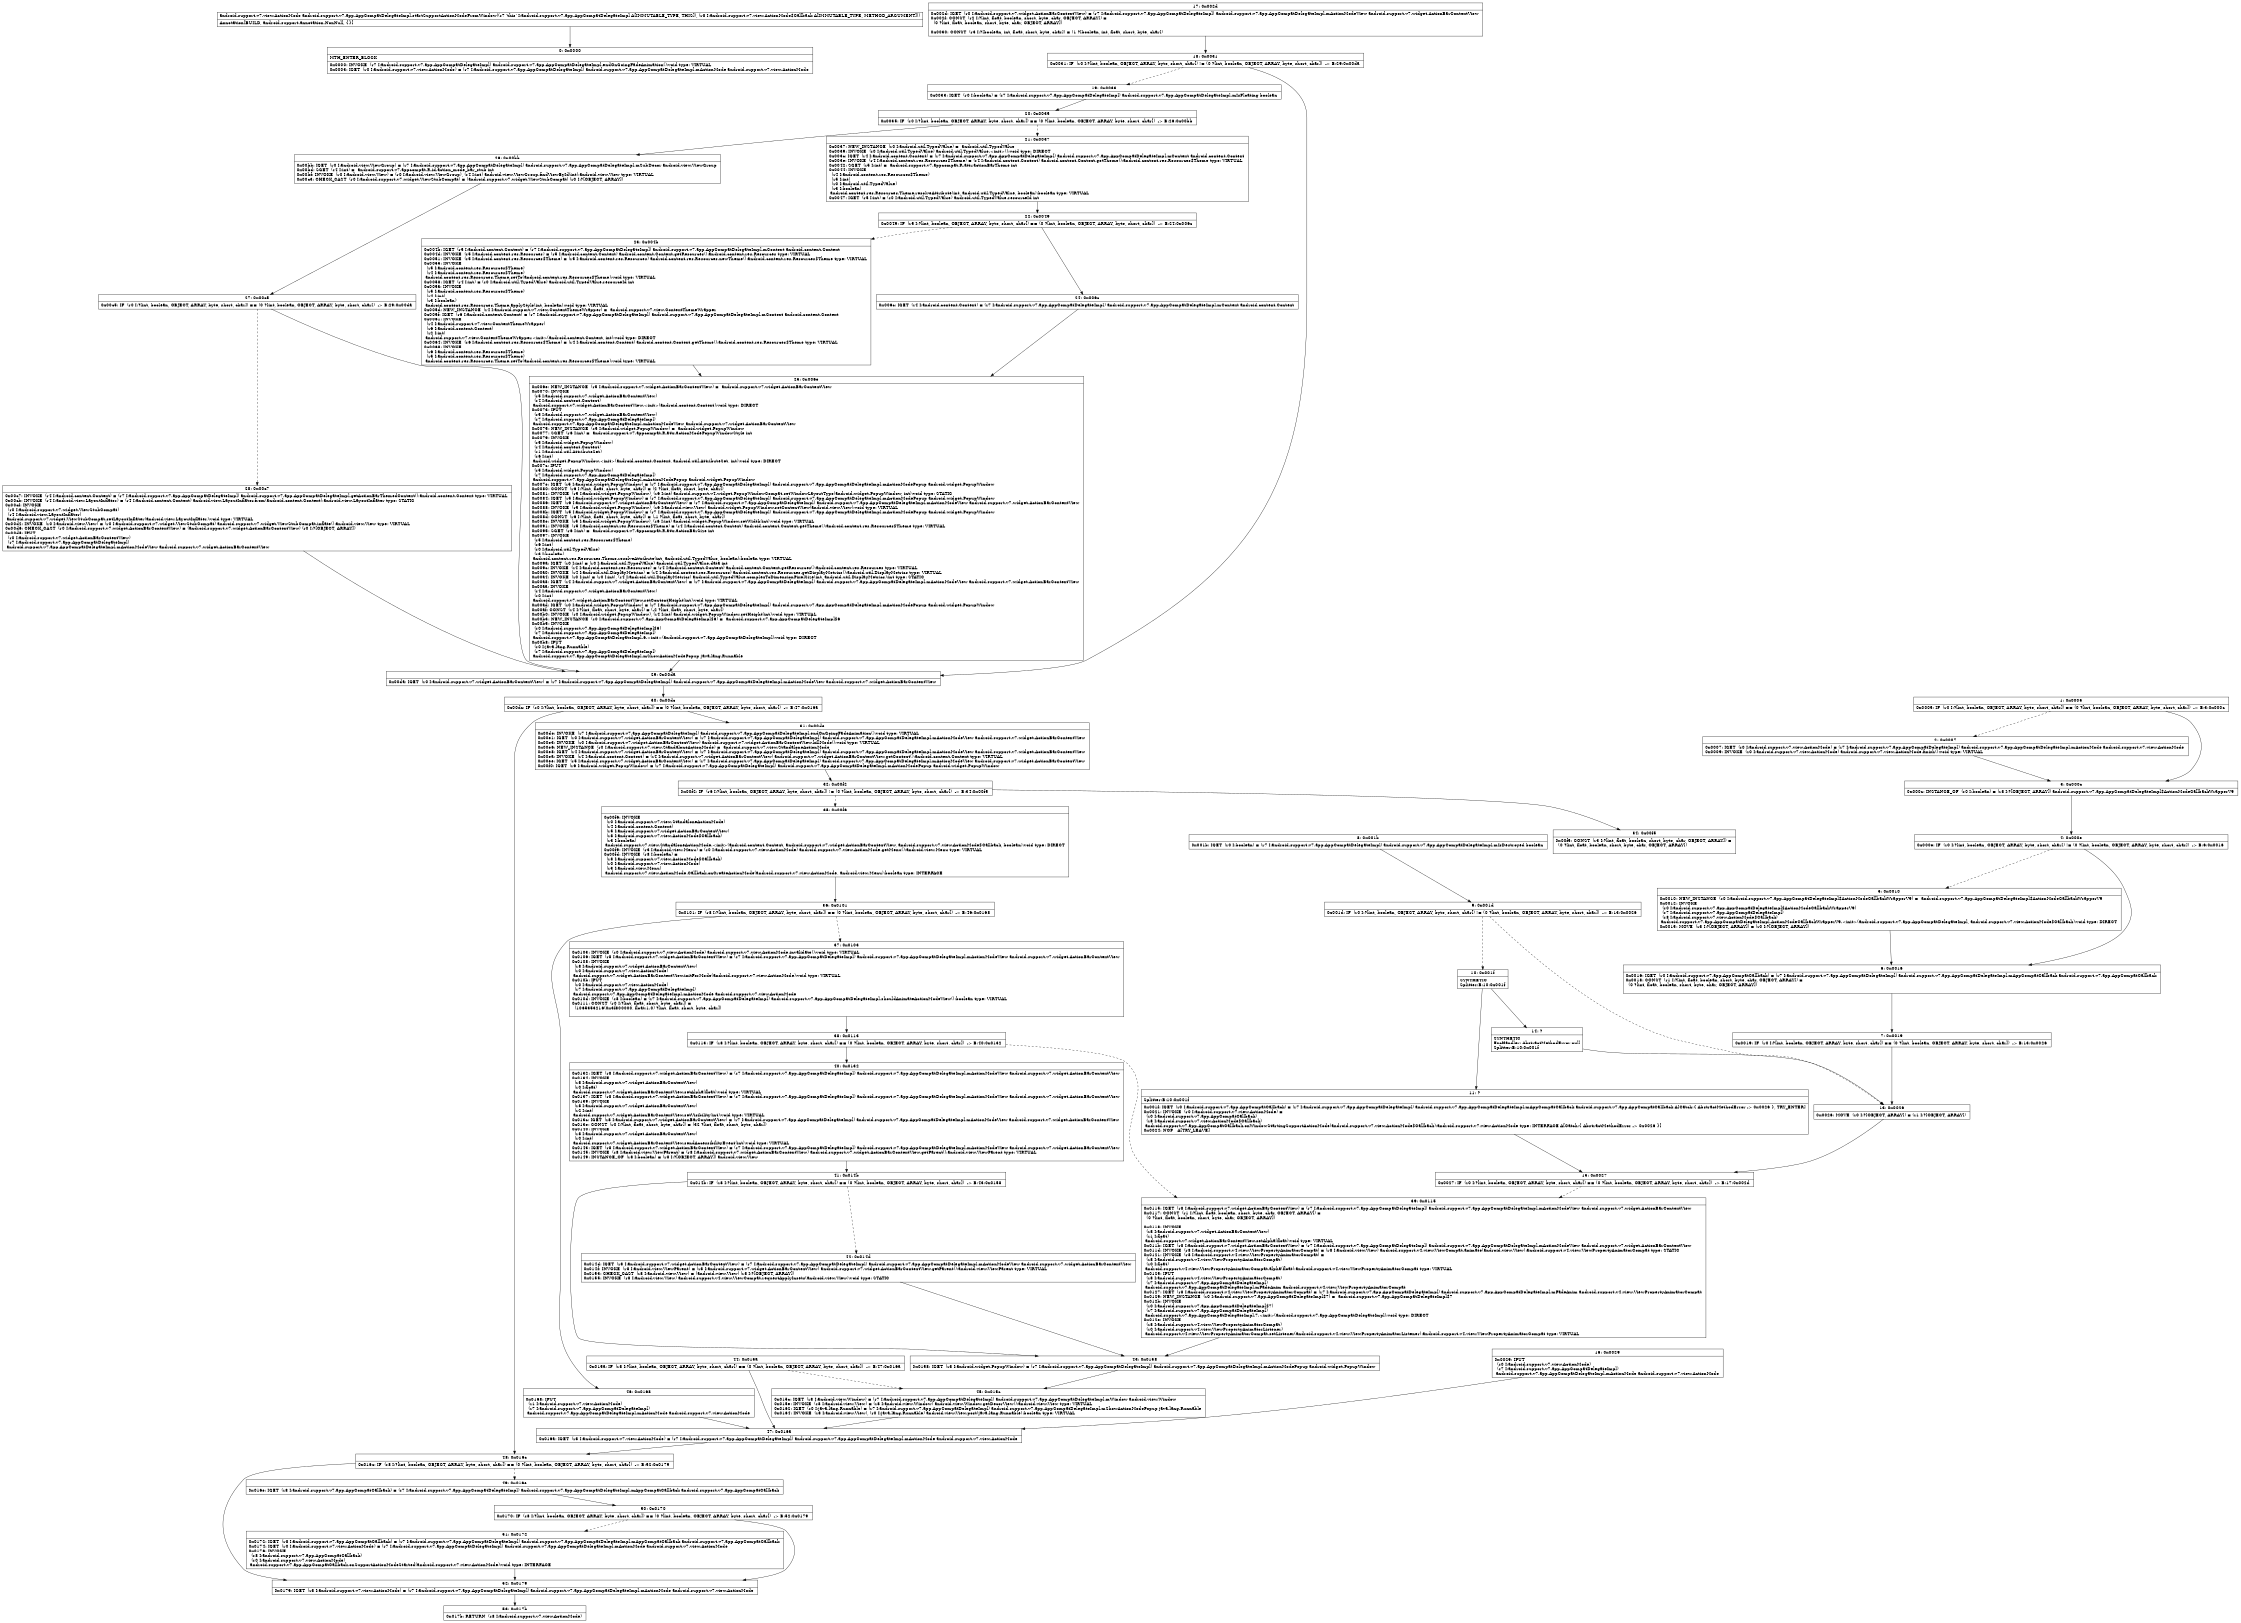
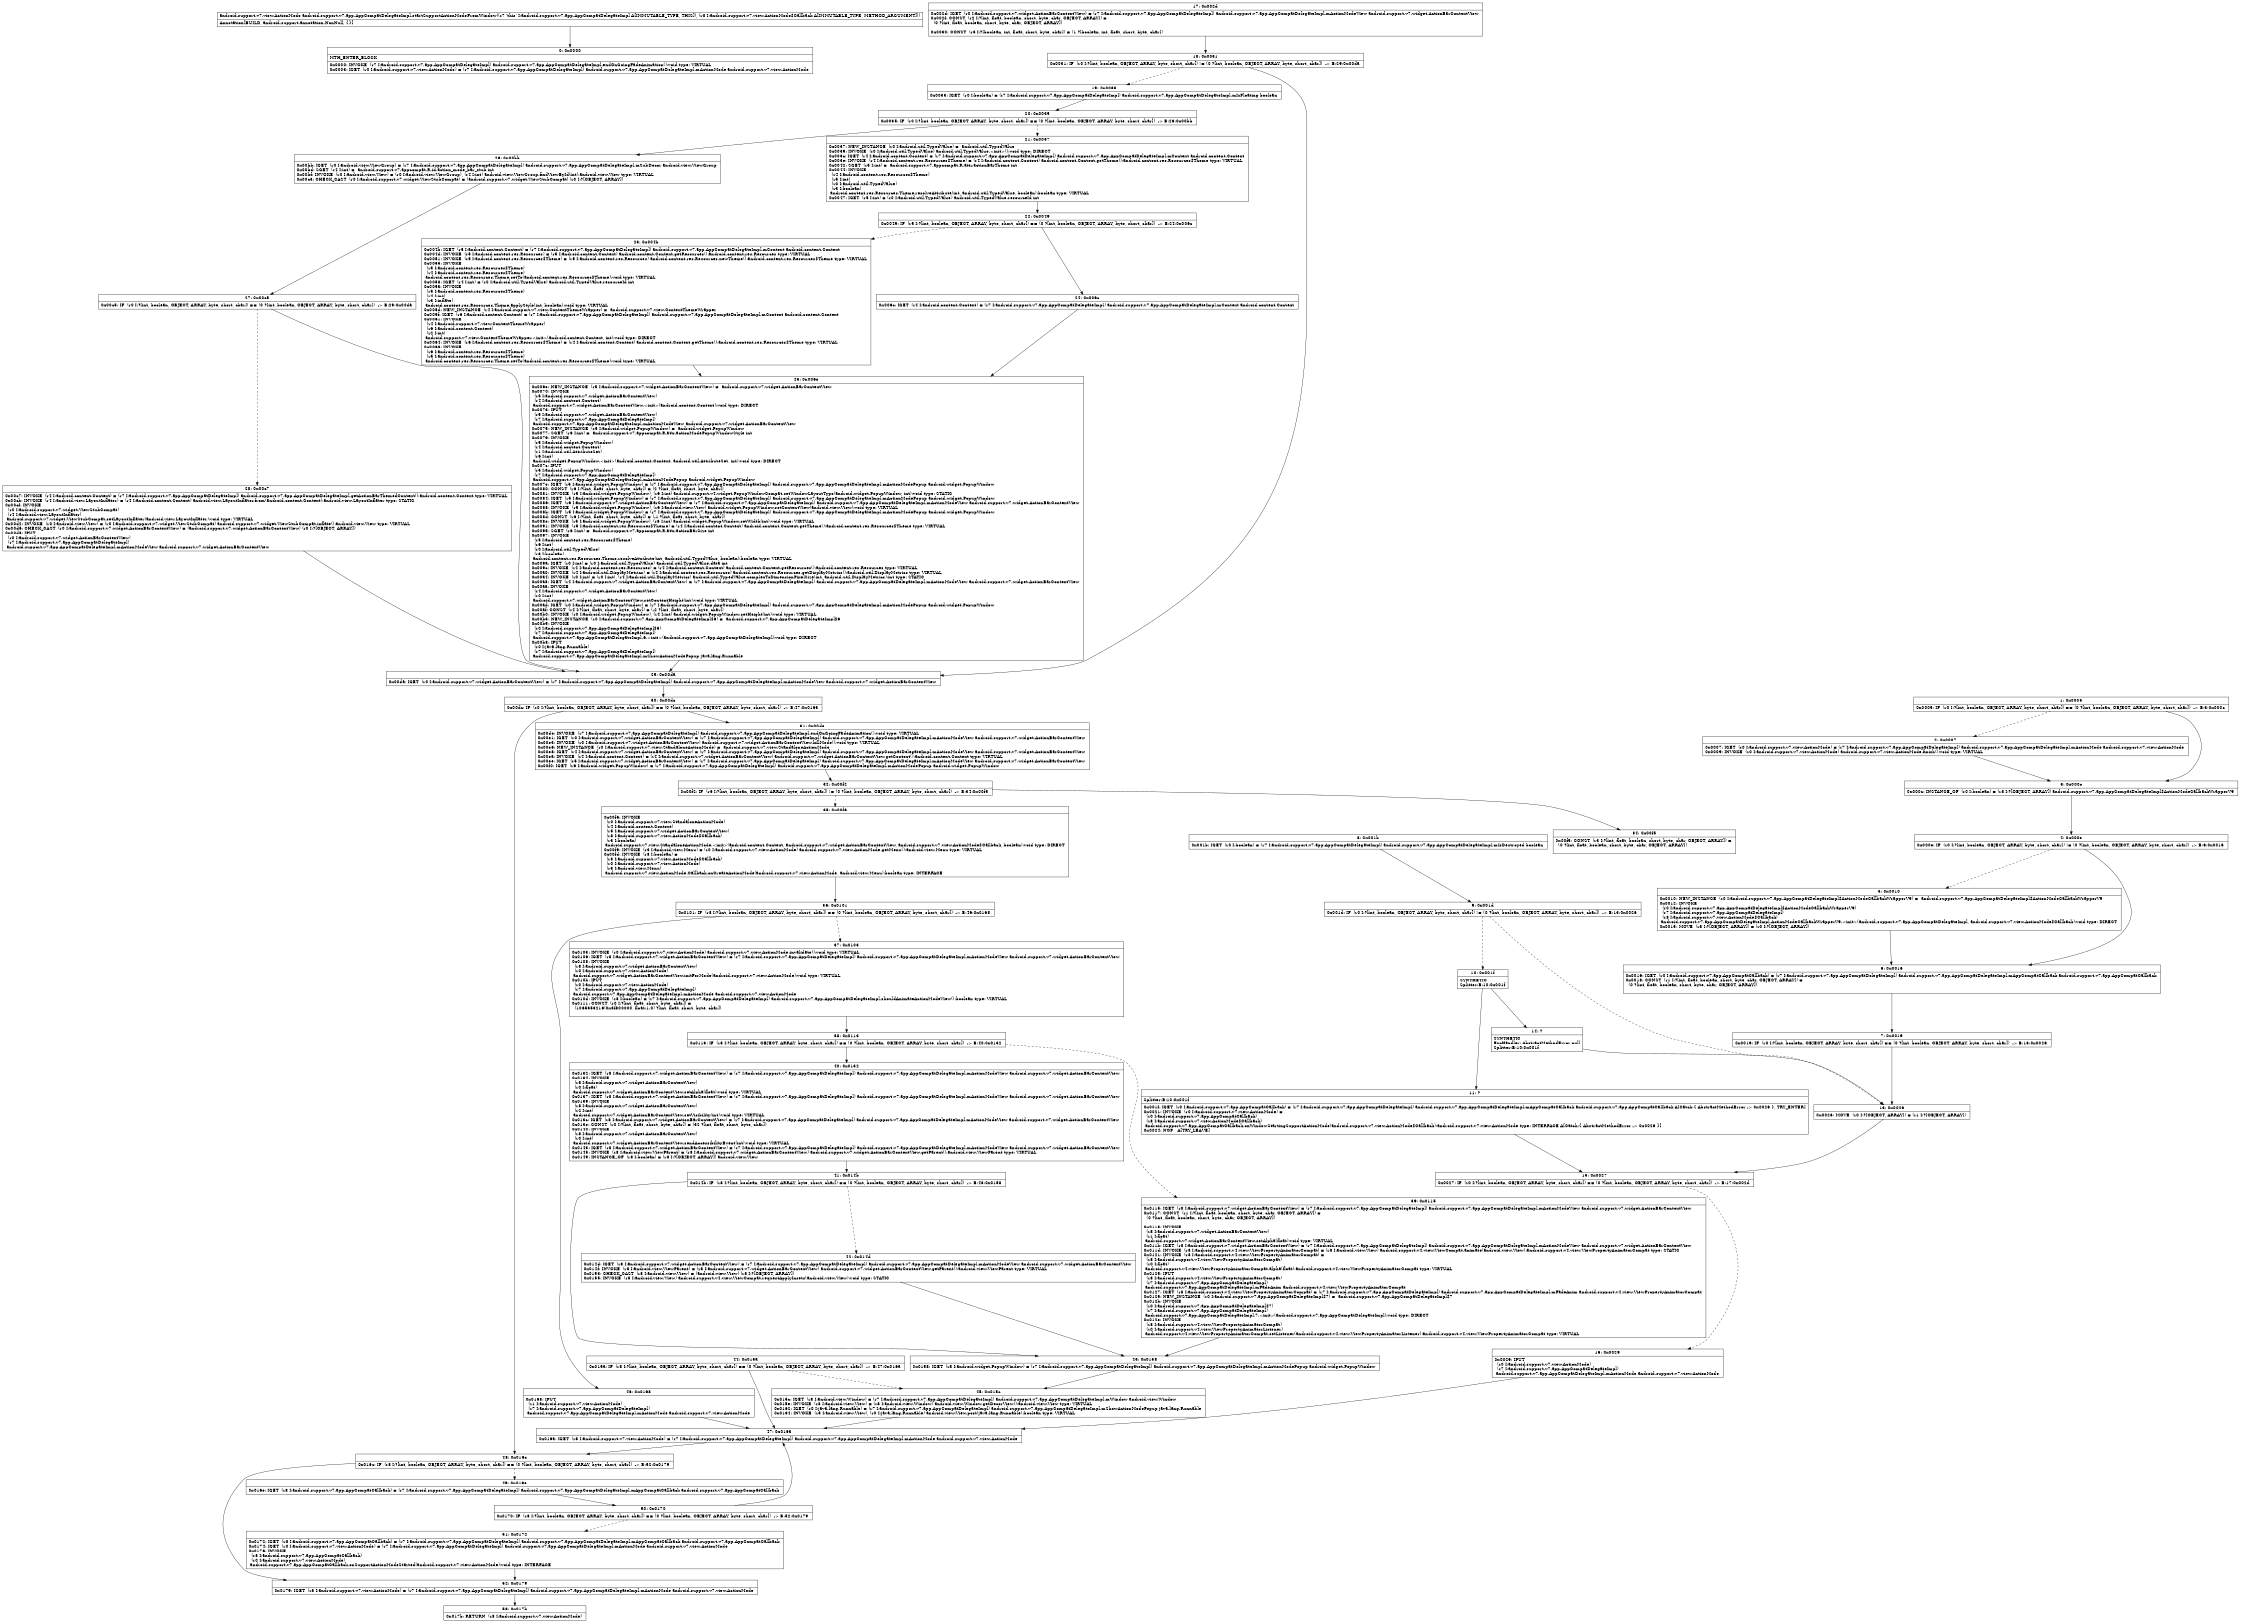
node "23: 0x004b": text "(r3 I:boolean)" -> "(r3 I:inflate)"
edge "15: 0x0027" -> "39: 0x0115": now "15: 0x0027" -> "16: 0x0029"
edge "50: 0x0170" -> "52: 0x0179": now "50: 0x0170" -> "47: 0x016a"
